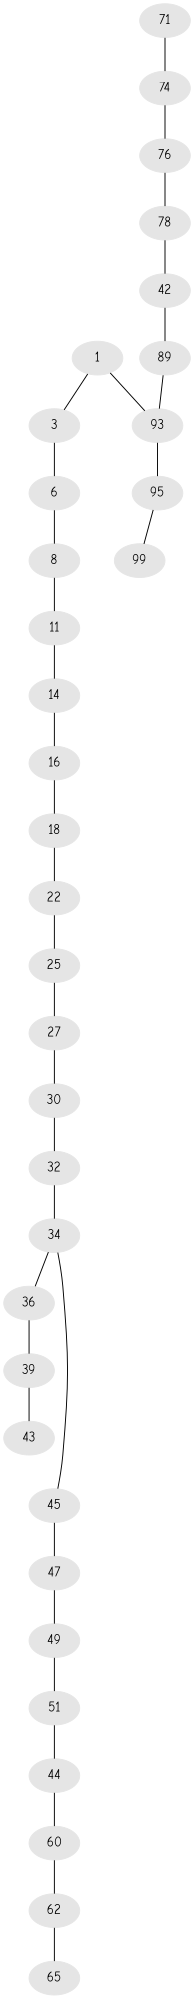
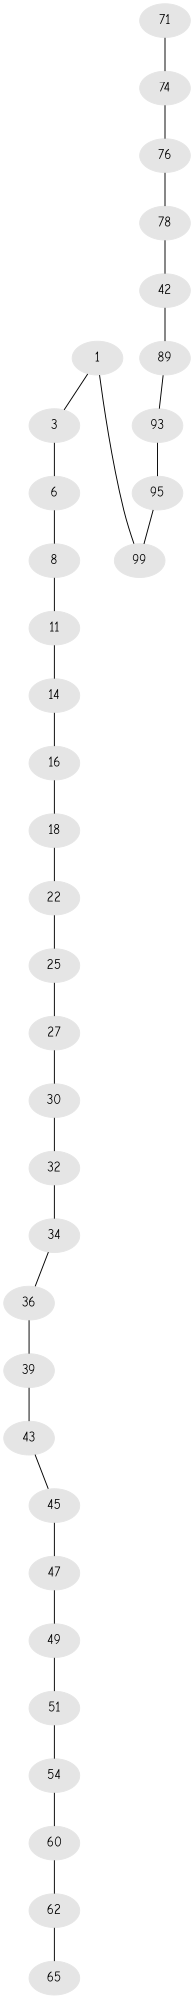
edge "1" -- "93": now "1" -- "99"
edge "34" -- "45": now "43" -- "45"
node "44": label "44" -> "54"
